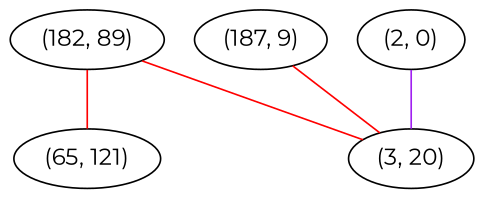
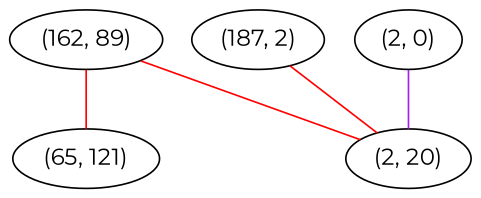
node "(182, 89)": label "(182, 89)" -> "(162, 89)"
node "(187, 9)": label "(187, 9)" -> "(187, 2)"
node "(3, 20)": label "(3, 20)" -> "(2, 20)"
